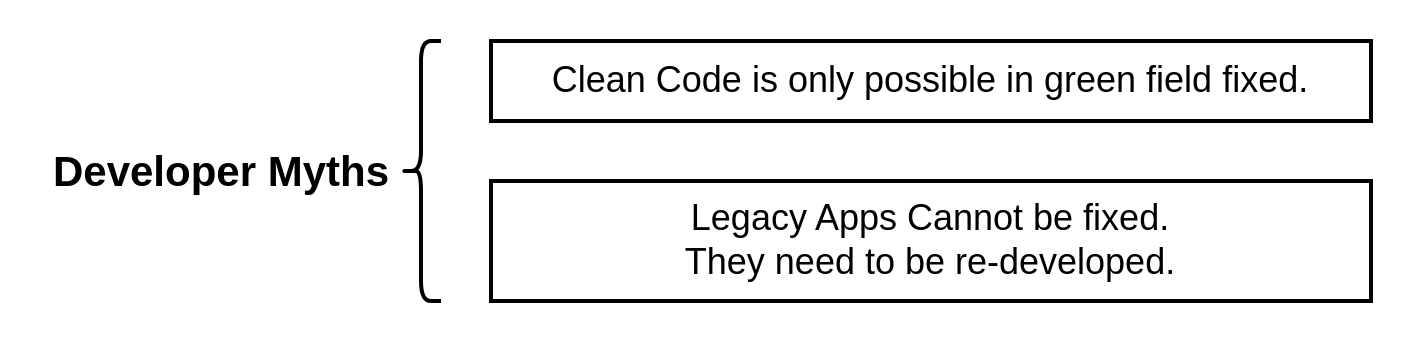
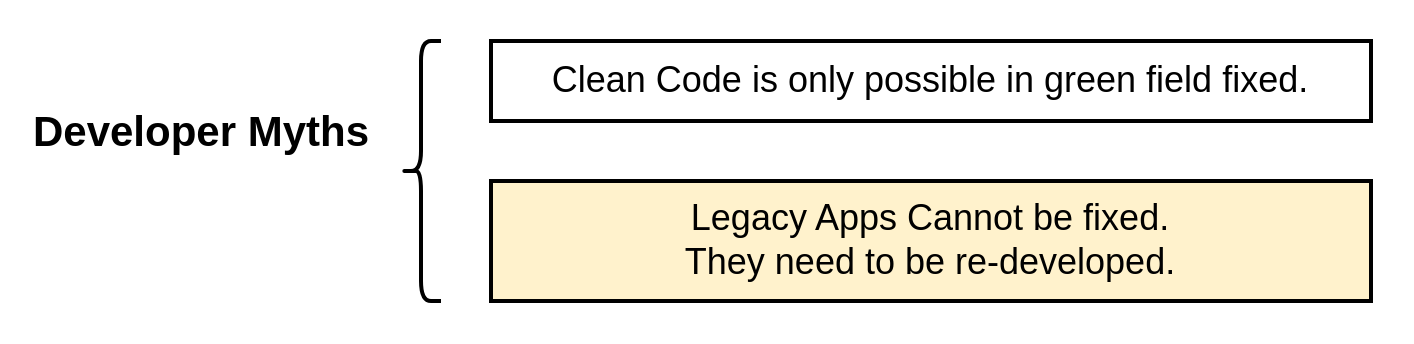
node "Developer Myths": moved (221, 171) -> (201, 131)
node "Legacy Apps Cannot be fixed. They need to be re-developed.": fillcolor #ffffff -> #fff2cc
